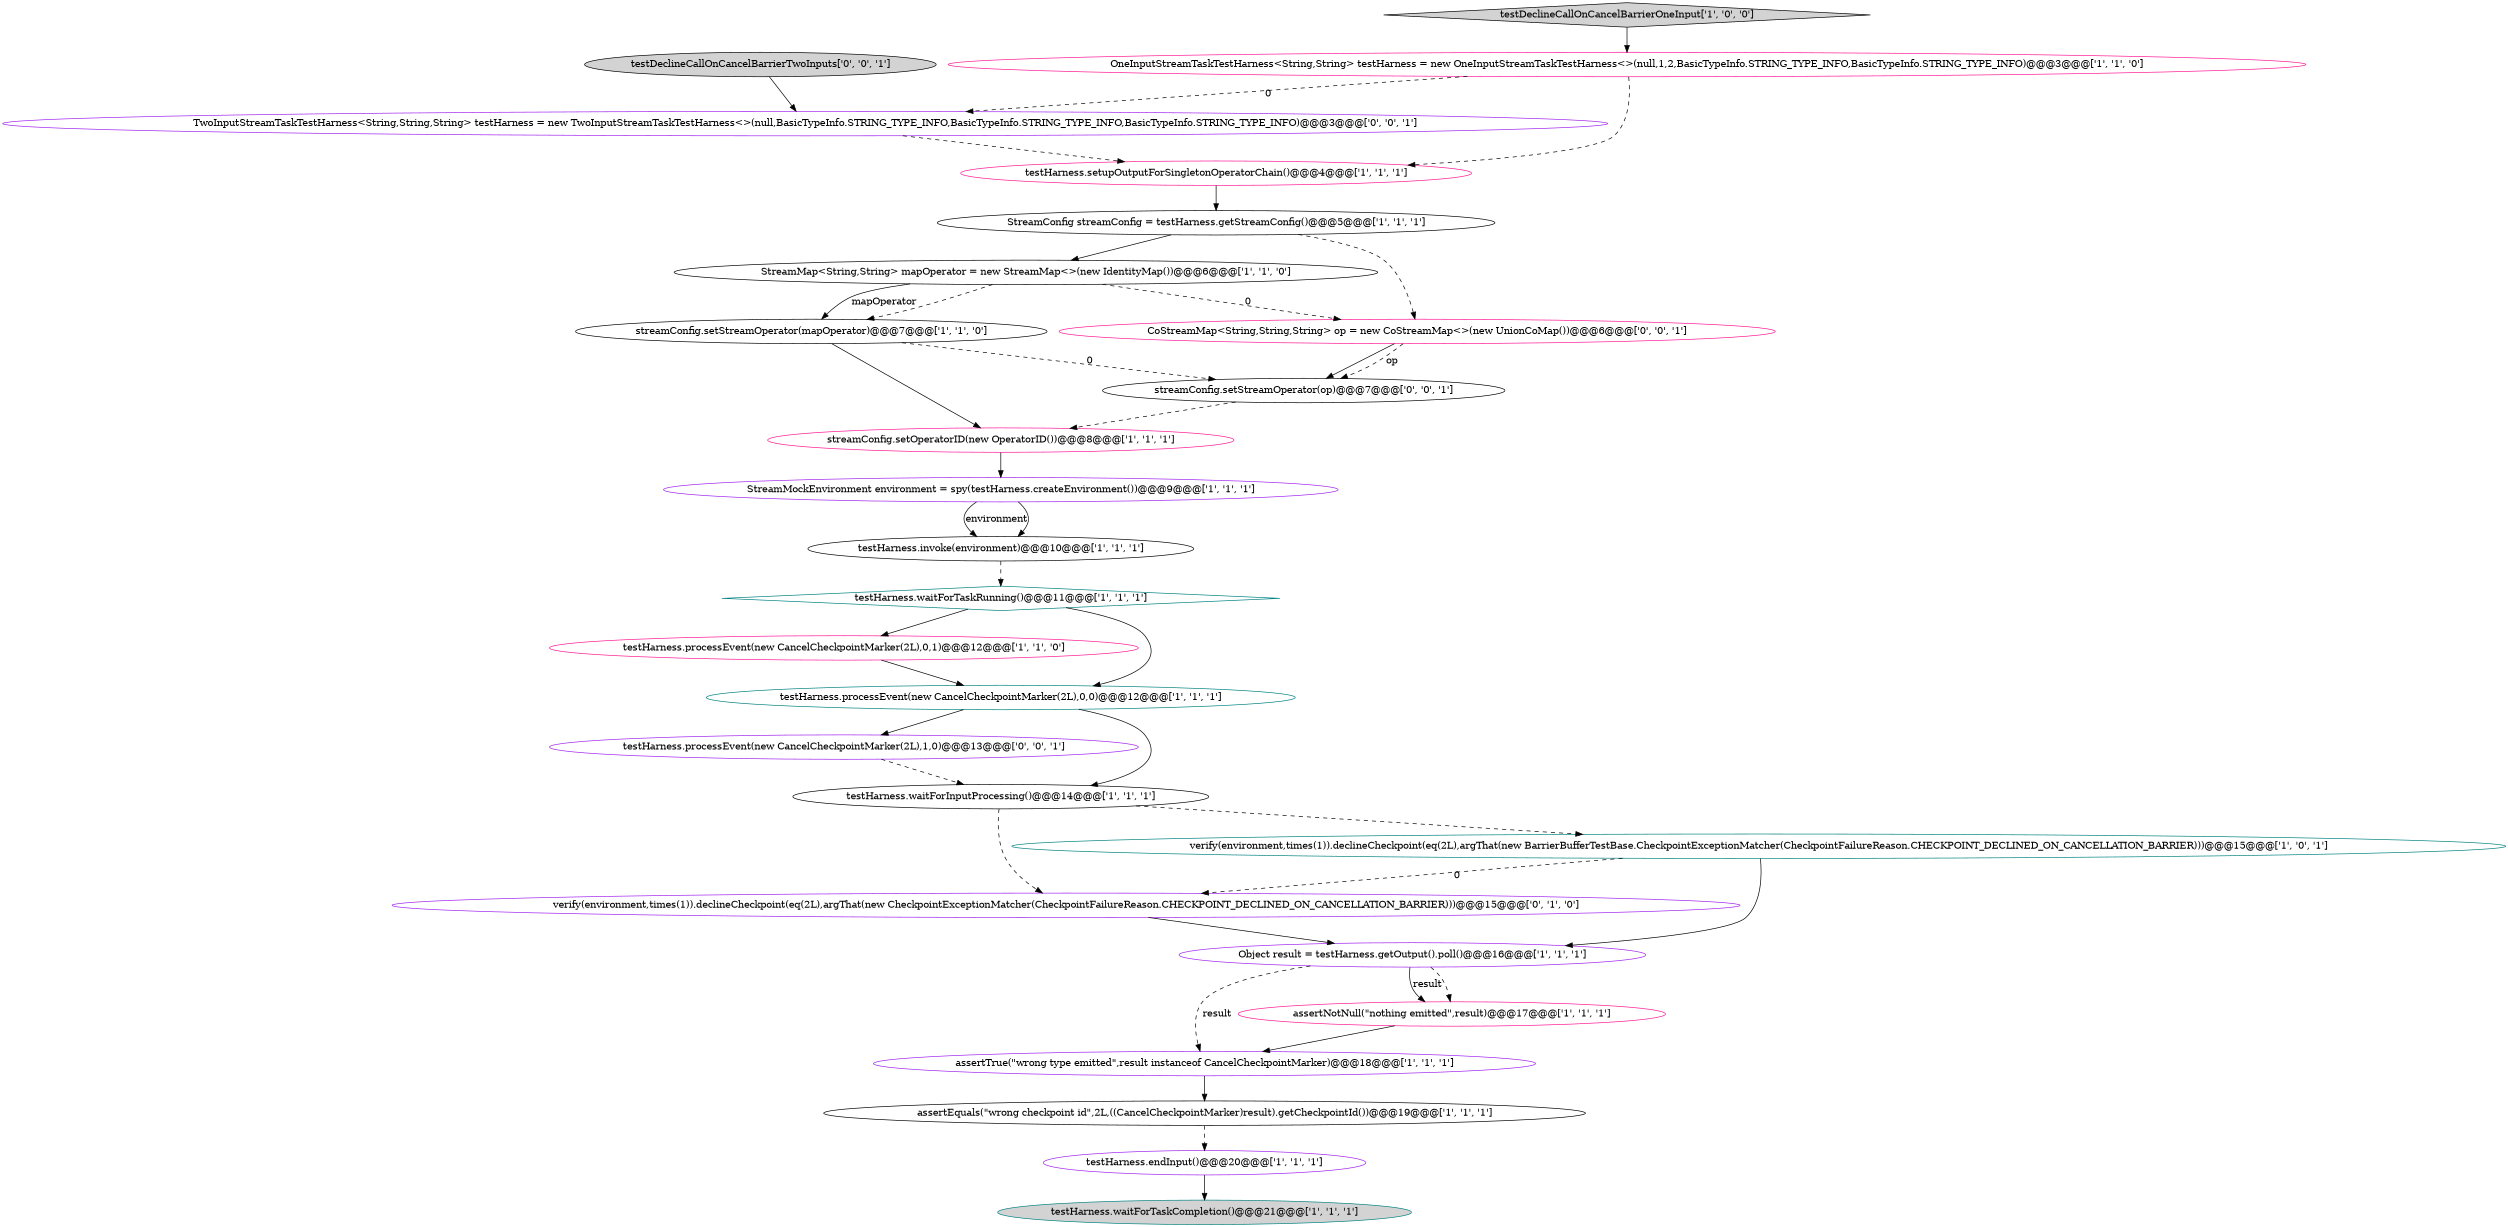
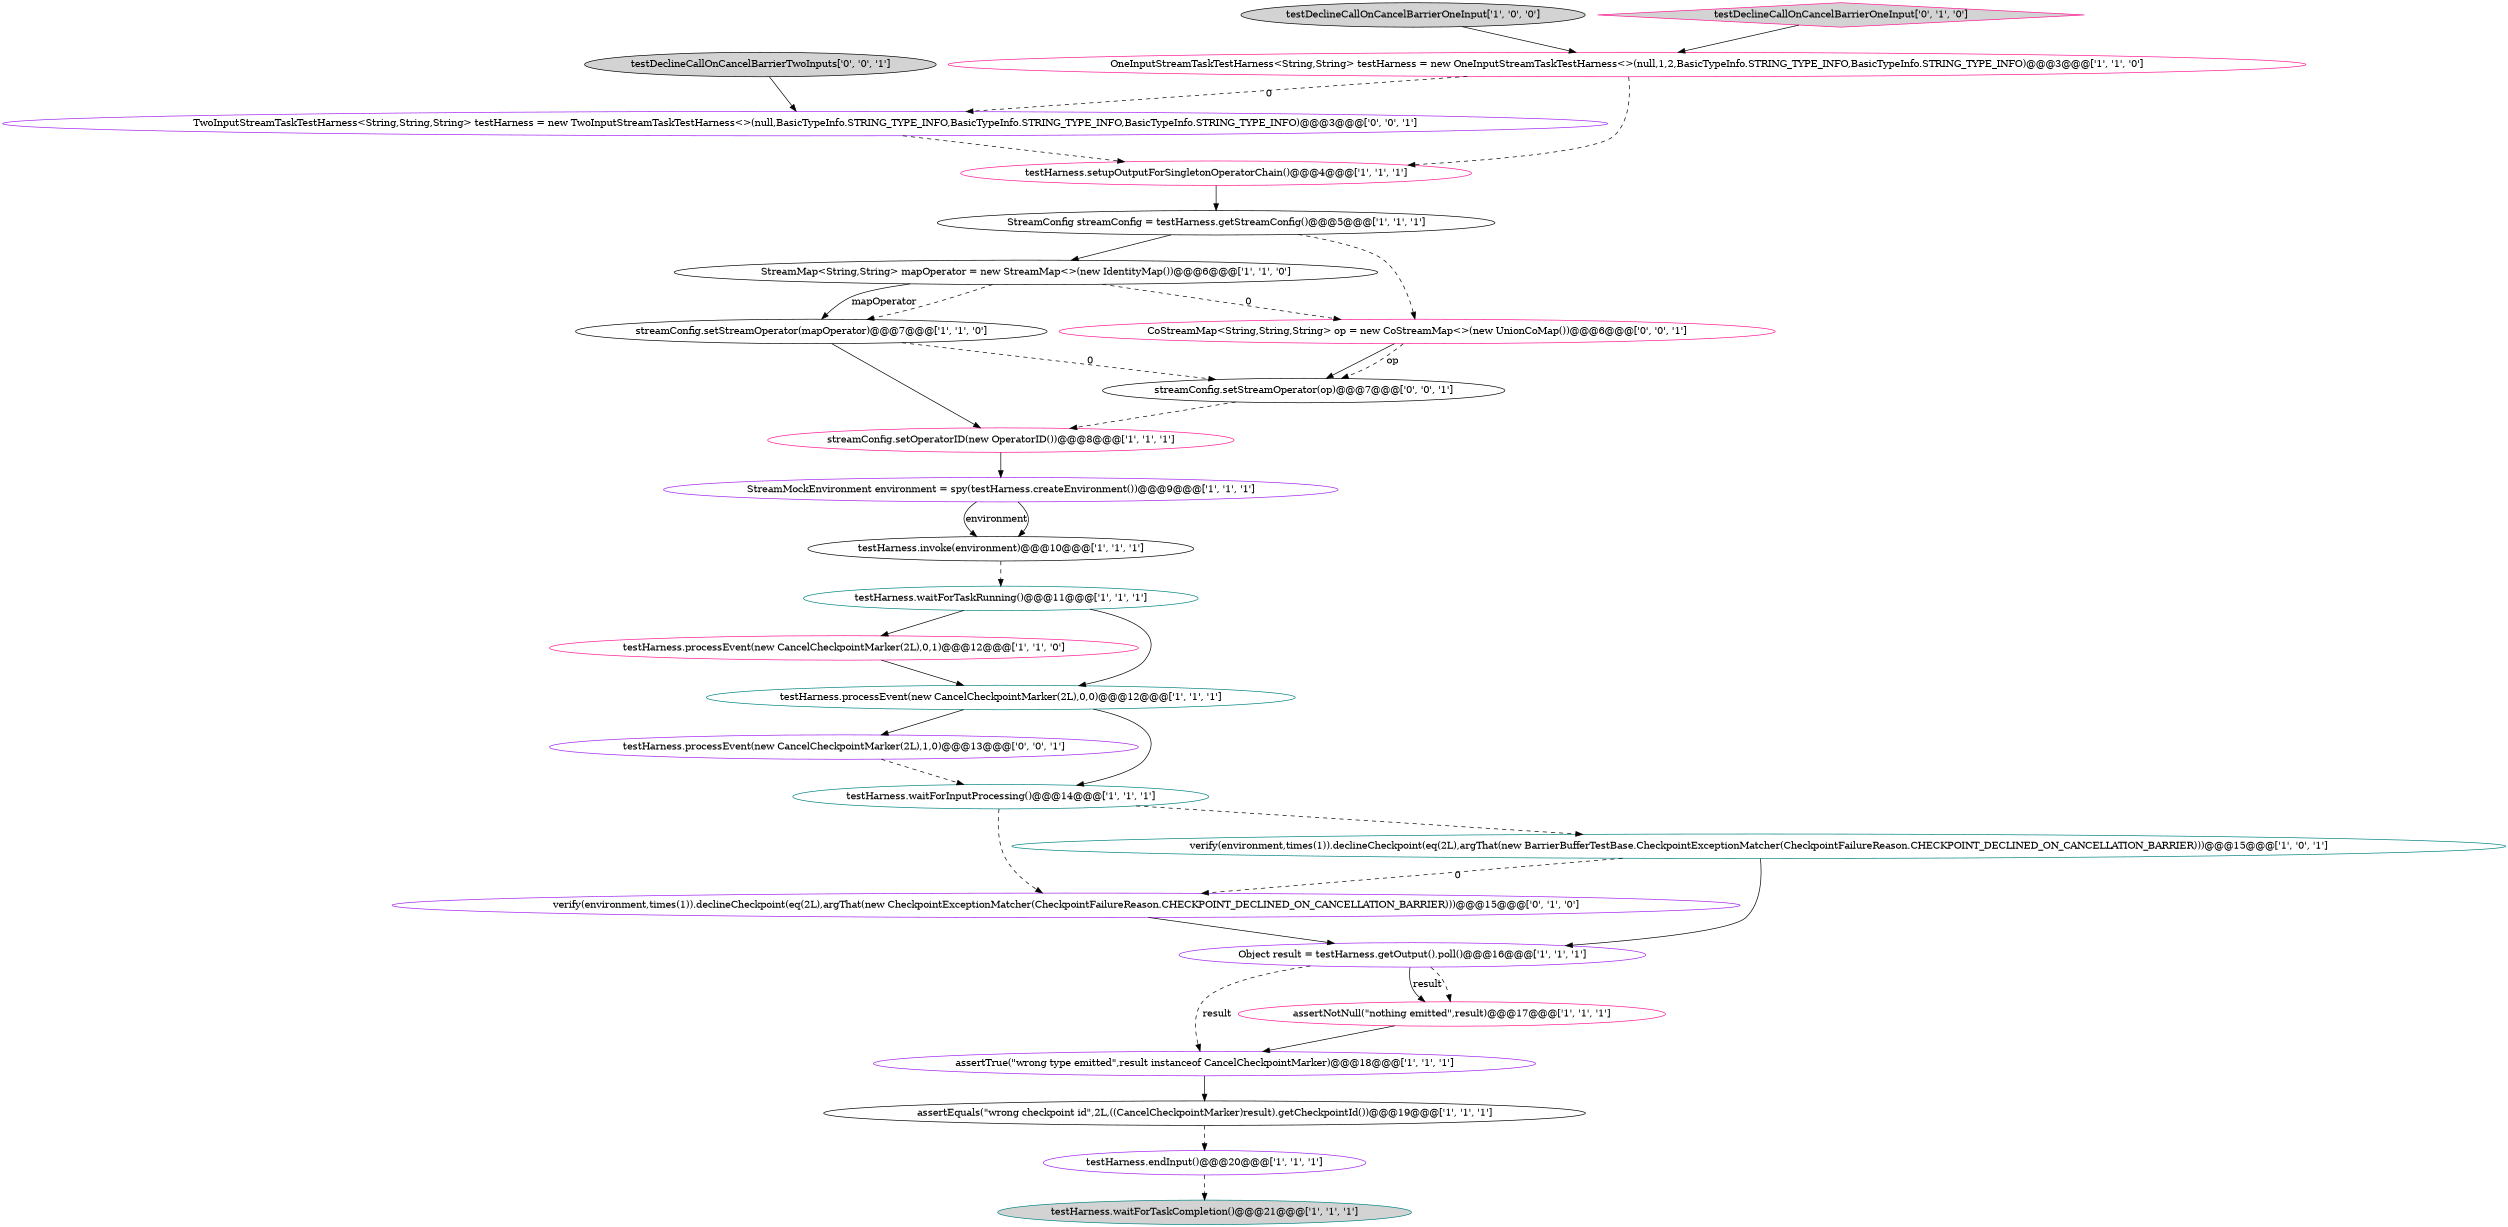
node "testDeclineCallOnCancelBarrierOneInput['1', '0', '0']": shape diamond -> ellipse
node "testDeclineCallOnCancelBarrierOneInput['0', '1', '0']": added
node "testHarness.waitForTaskRunning()@@@11@@@['1', '1', '1']": shape diamond -> ellipse
node "testHarness.waitForInputProcessing()@@@14@@@['1', '1', '1']": color black -> teal
edge "testHarness.endInput()@@@20@@@['1', '1', '1']" -> "testHarness.waitForTaskCompletion()@@@21@@@['1', '1', '1']": style solid -> dashed
